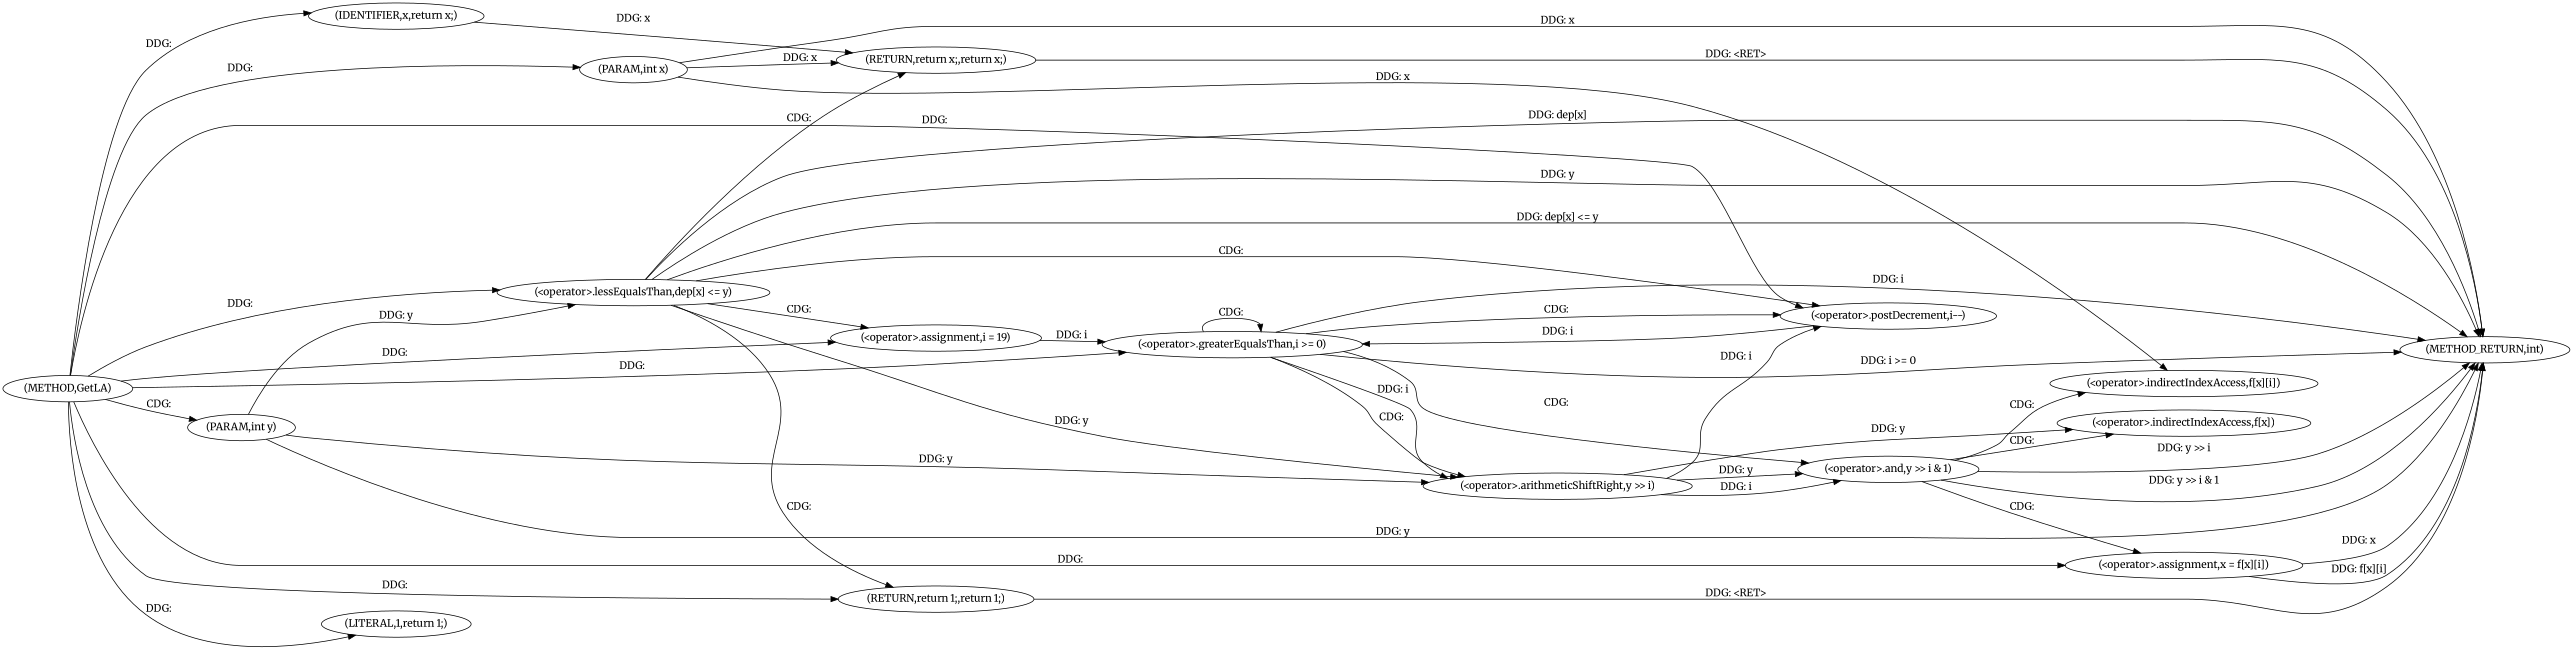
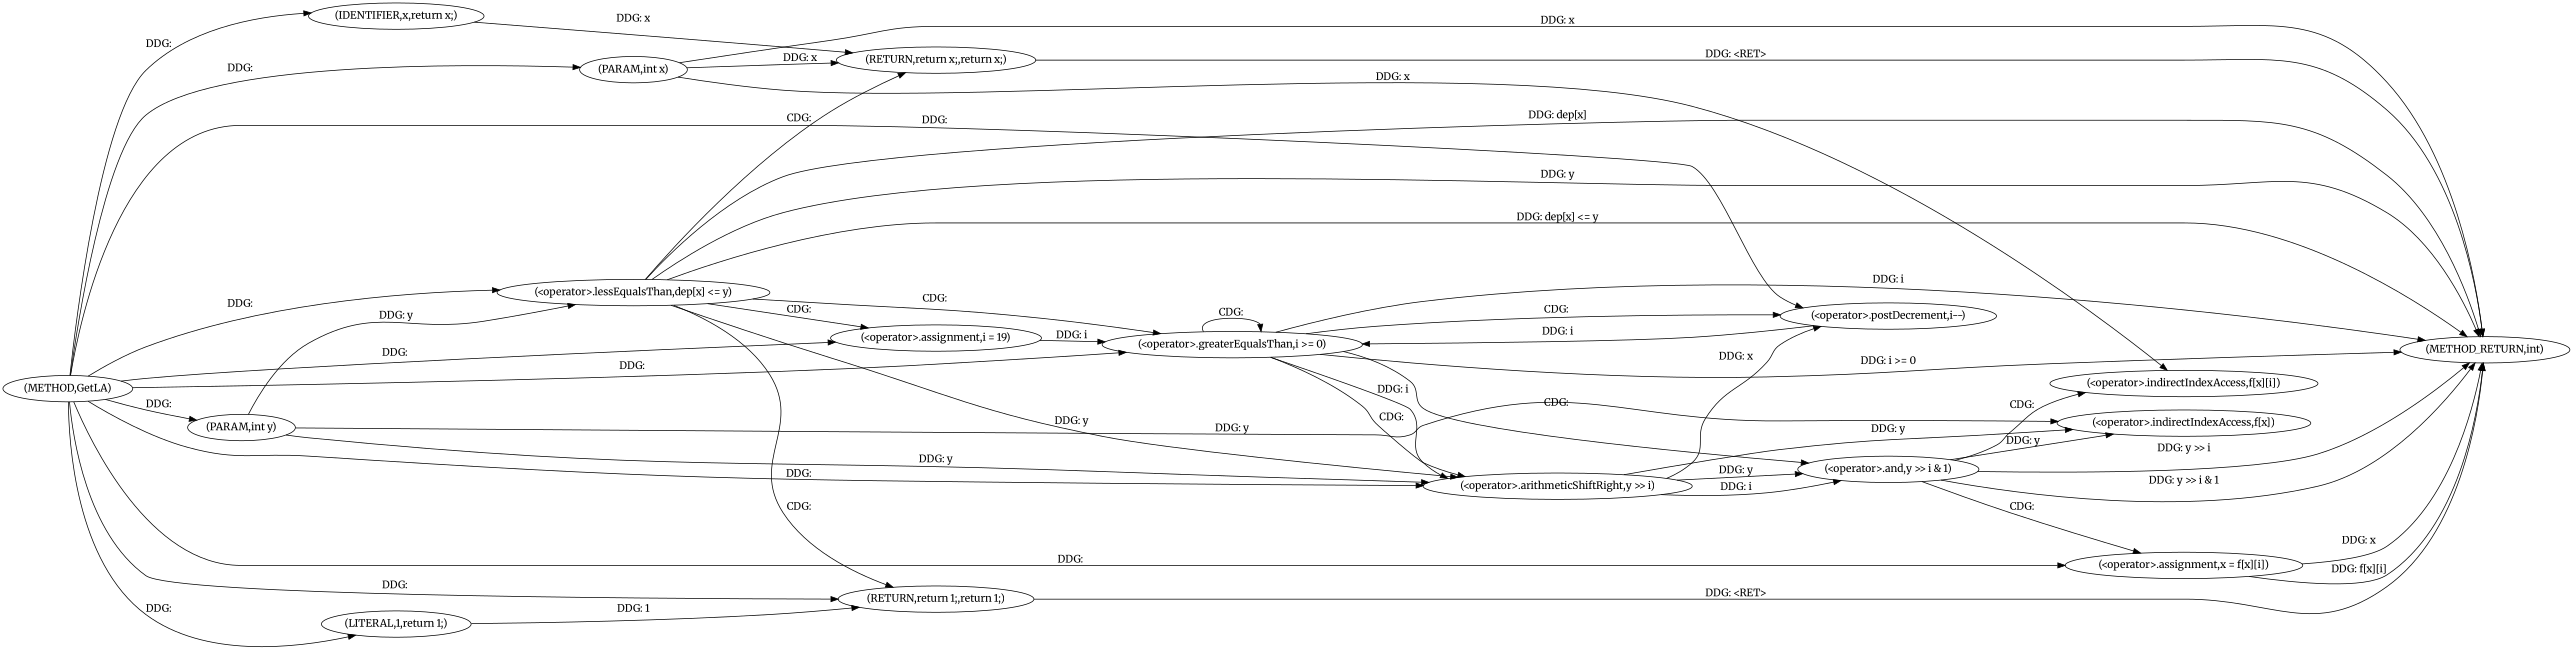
edge "(<operator>.lessEqualsThan,dep[x] <= y)" -> "(<operator>.postDecrement,i--)": now "(<operator>.lessEqualsThan,dep[x] <= y)" -> "(<operator>.greaterEqualsThan,i >= 0)"
edge "(<operator>.arithmeticShiftRight,y >> i)" -> "(<operator>.postDecrement,i--)": label "DDG: i" -> "DDG: x"
edge "(METHOD,GetLA)" -> "(PARAM,int y)": label "CDG: " -> "DDG: "
edge "(<operator>.and,y >> i & 1)" -> "(<operator>.indirectIndexAccess,f[x])": label "CDG: " -> "DDG: y"
edge "(METHOD,GetLA)" -> "(<operator>.arithmeticShiftRight,y >> i)": added, label "DDG:"
edge "(PARAM,int y)" -> "(METHOD_RETURN,int)": now "(PARAM,int y)" -> "(<operator>.indirectIndexAccess,f[x])"
edge "(LITERAL,1,return 1;)" -> "(RETURN,return 1;,return 1;)": added, label "DDG: 1"
